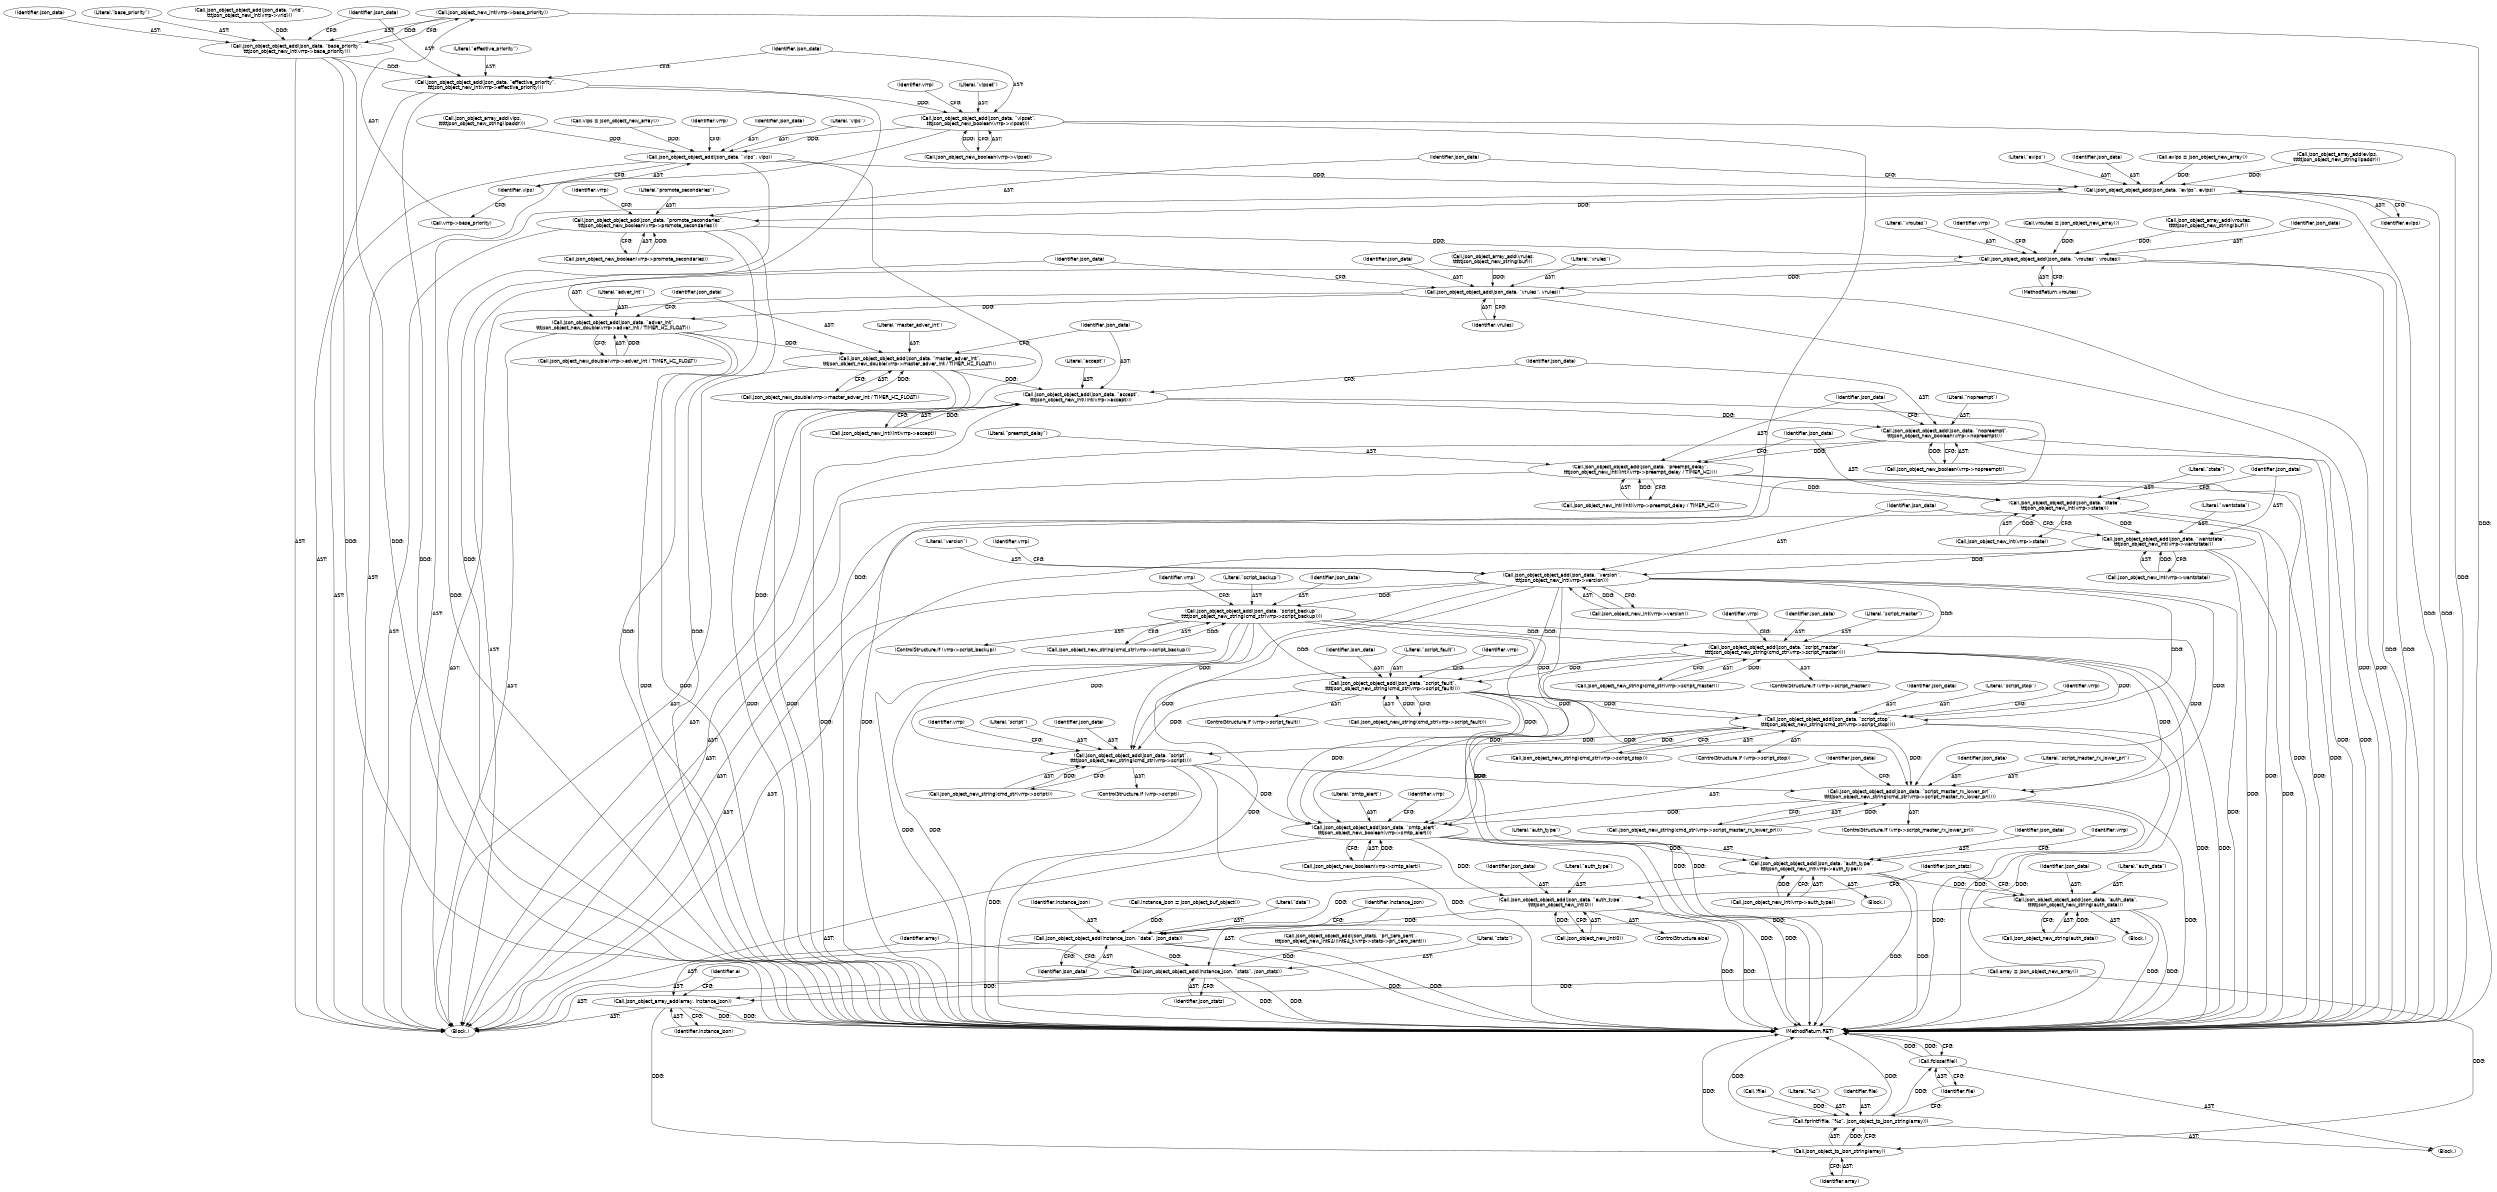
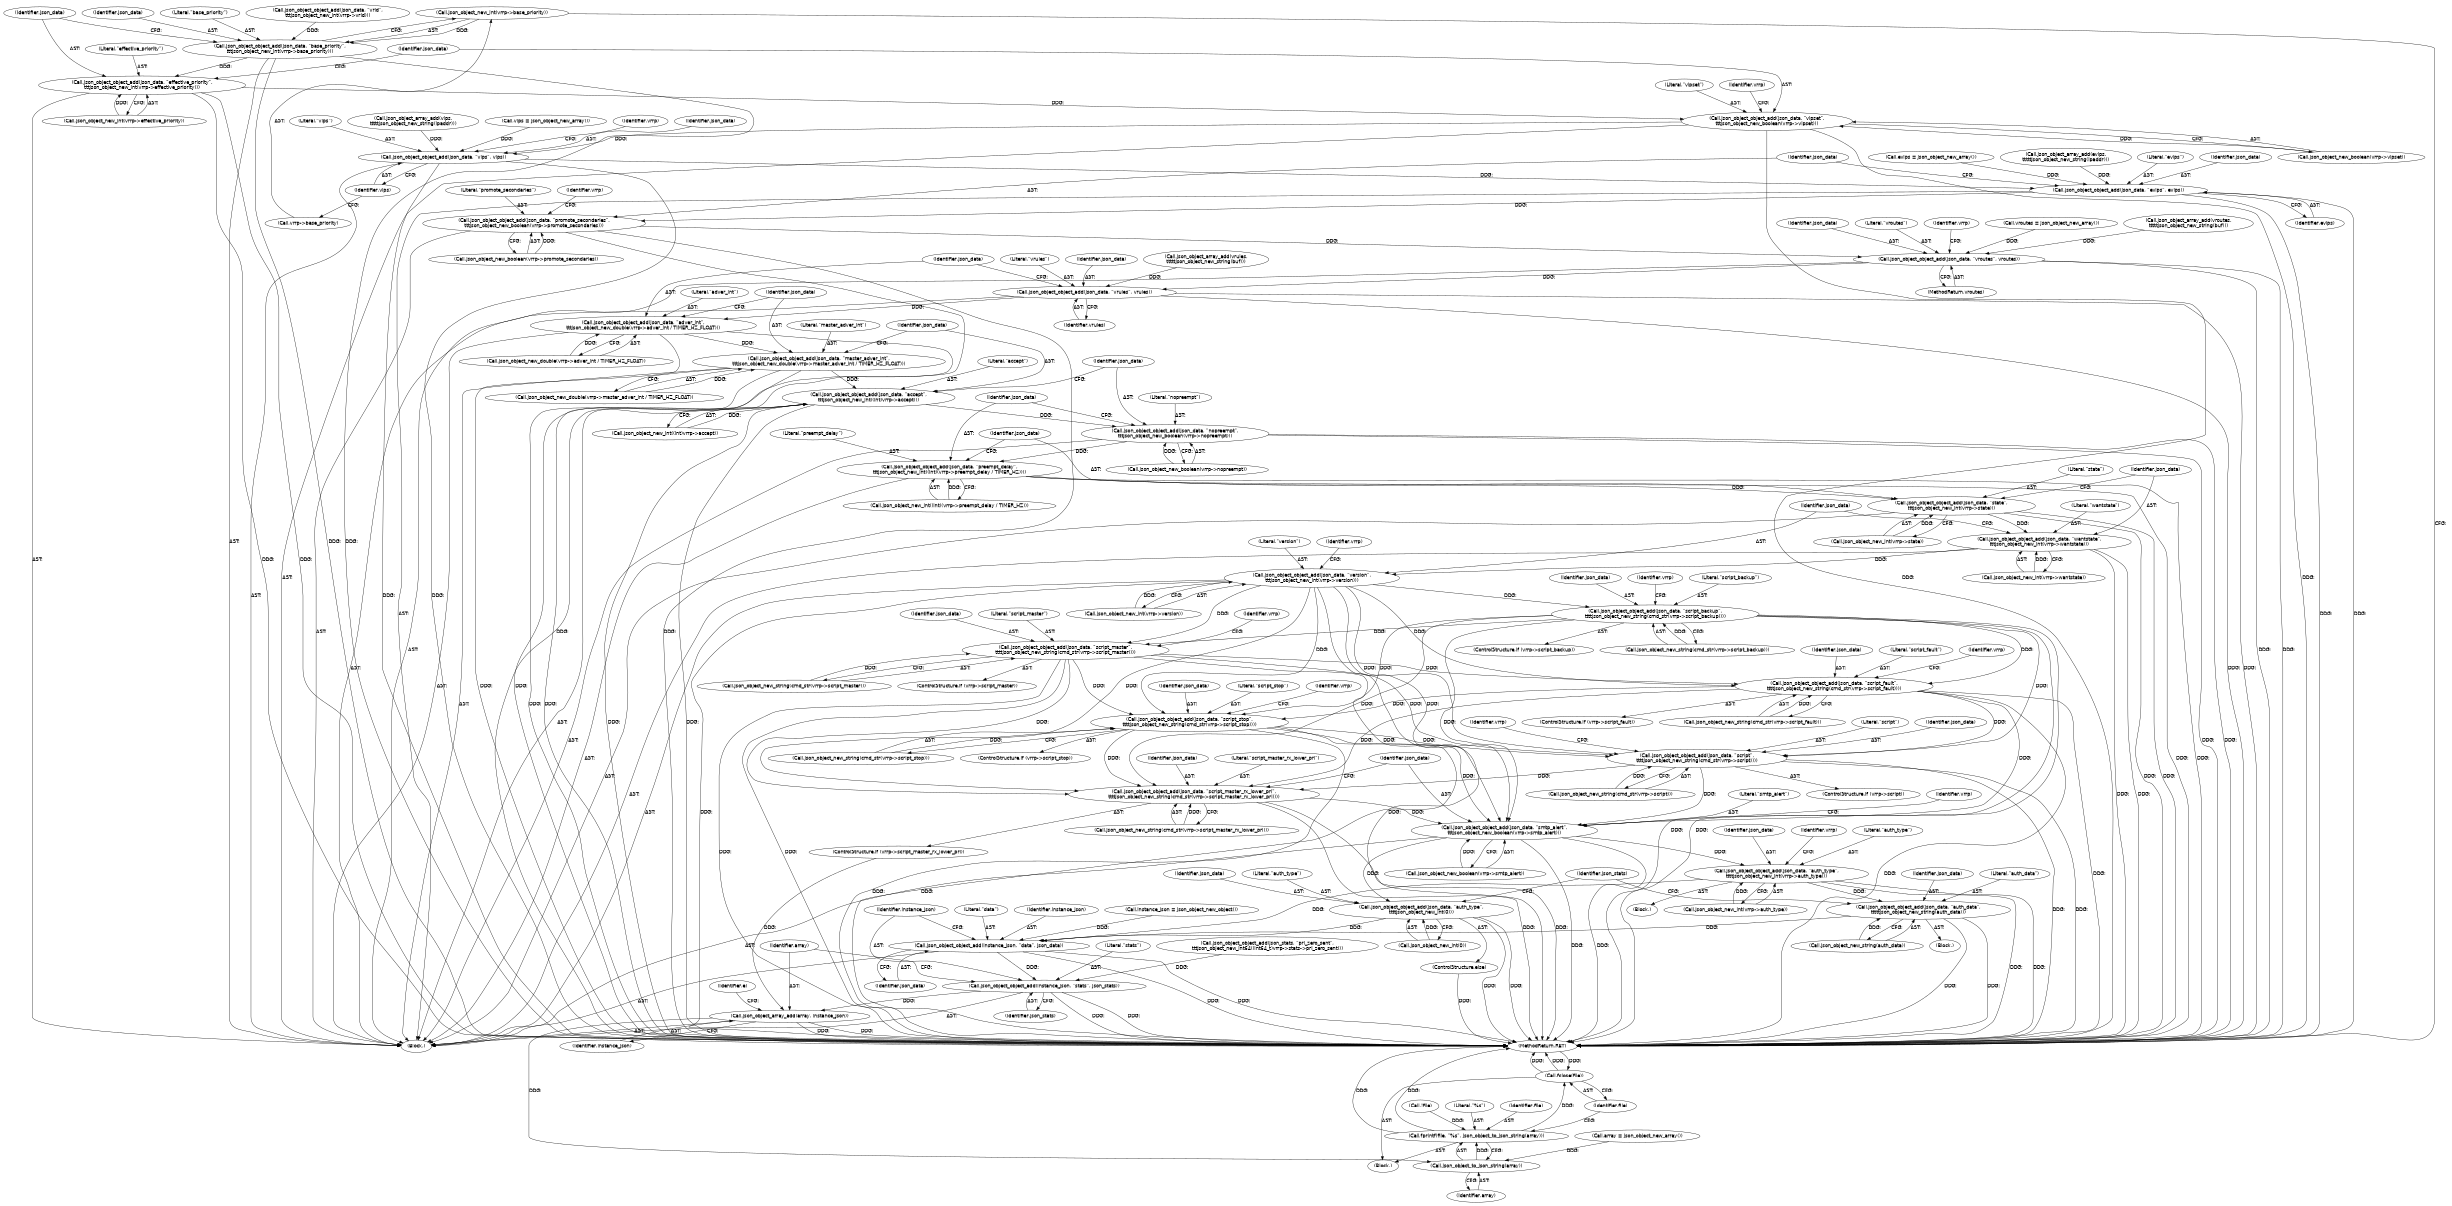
node "(Call,json_object_new_int(vrrp->effective_priority))": added
edge "(Call,json_object_new_int(vrrp->base_priority))" -> "(MethodReturn,RET)": label "DDG: " -> "CFG: "
node "(Call,instance_json = json_object_buf_object())": label "(Call,instance_json = json_object_buf_object())" -> "(Call,instance_json = json_object_new_object())"
edge "(Call,array = json_object_new_array())" -> "(Call,json_object_array_add(array, instance_json))": now "(ControlStructure,if (vrrp->script_master_rx_lower_pri))" -> "(Call,json_object_array_add(array, instance_json))"
edge "(MethodReturn,RET)" -> "(Call,fclose(file))": label "CFG: " -> "DDG: "
edge "(Call,json_object_to_json_string(array))" -> "(MethodReturn,RET)": now "(ControlStructure,else)" -> "(MethodReturn,RET)"
